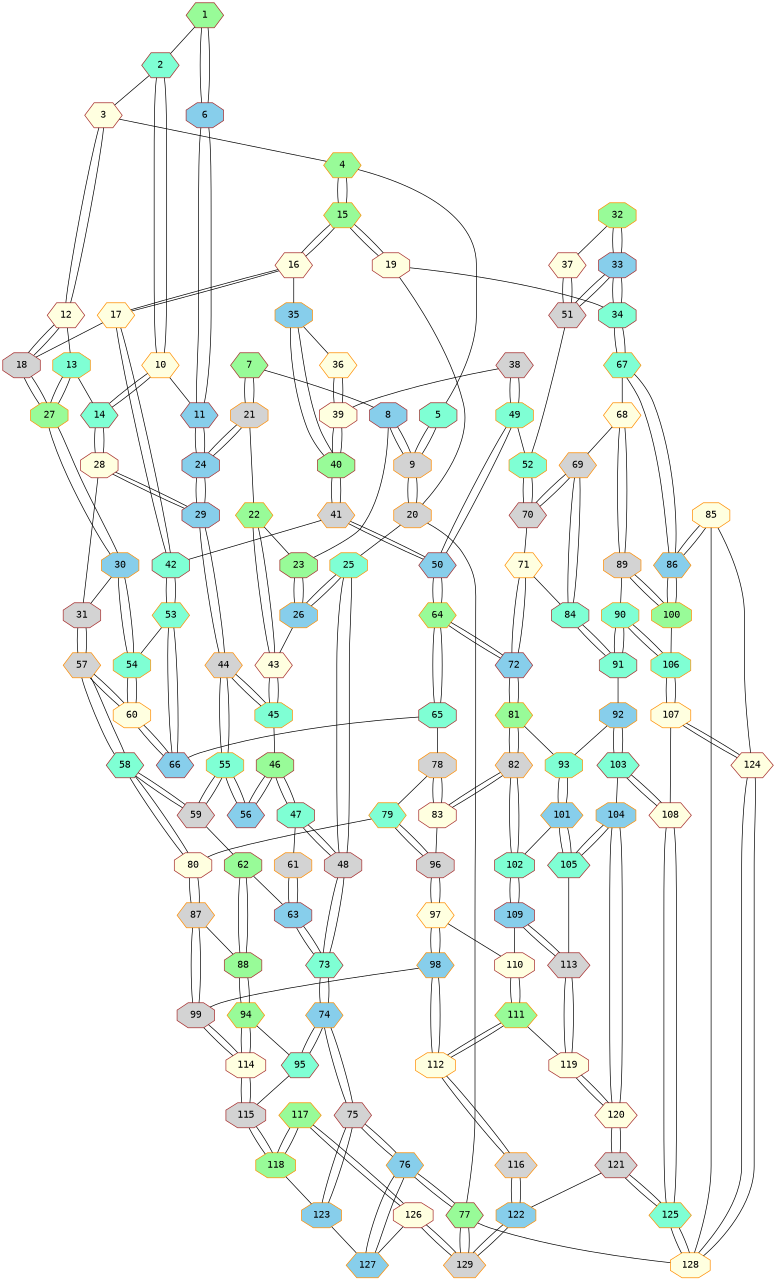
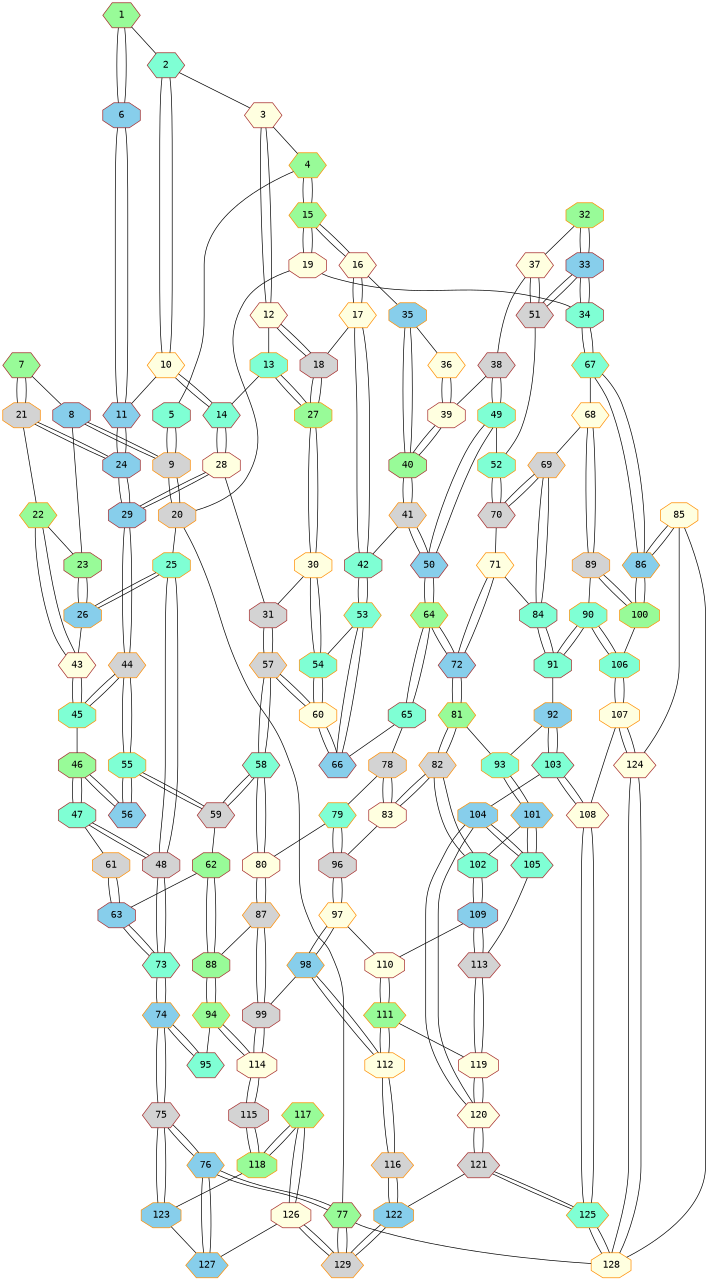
edge "37" -- "38": added
node "30": fillcolor skyblue -> lightyellow
edge "95" -- "115": removed
